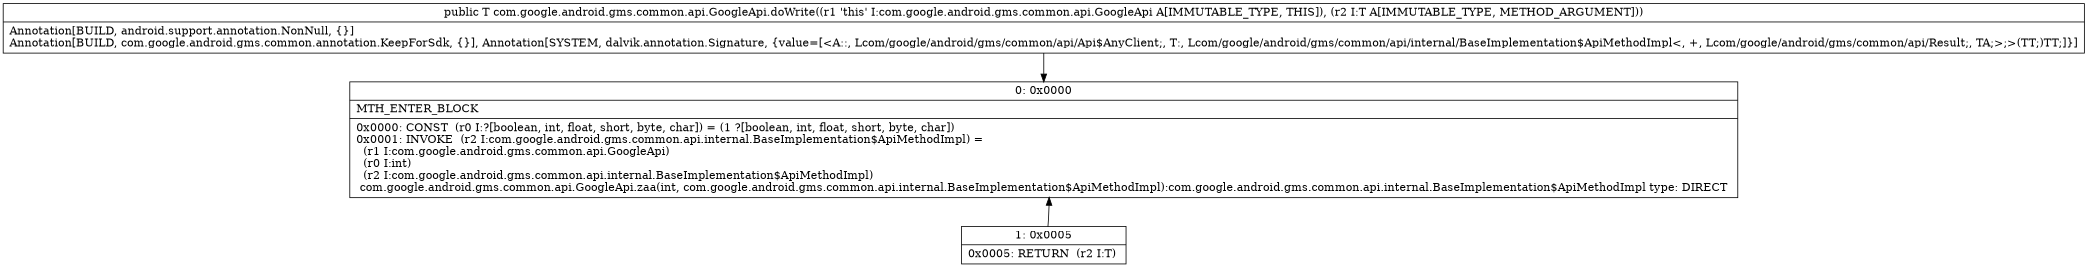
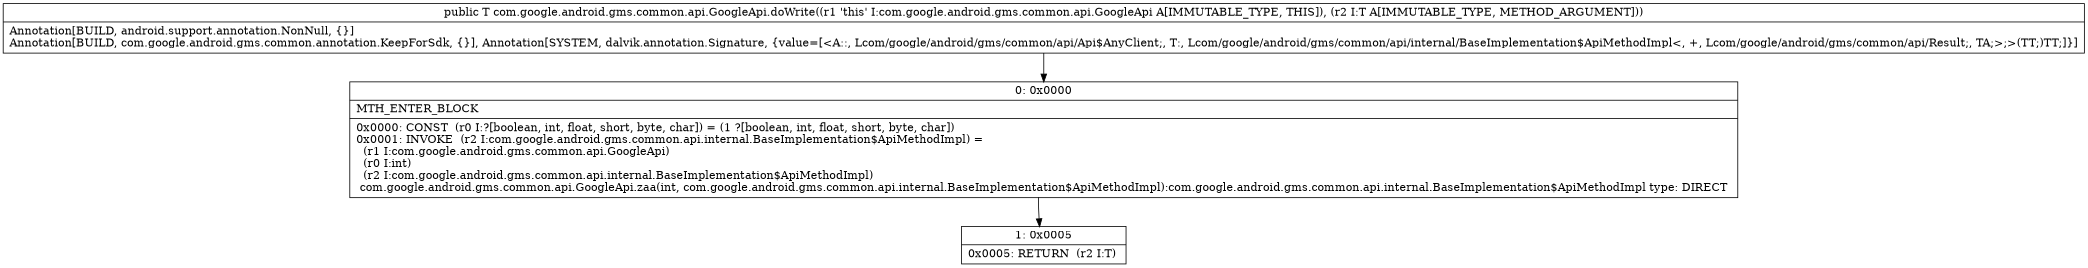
edge "1: 0x0005" -> "0: 0x0000": reversed
